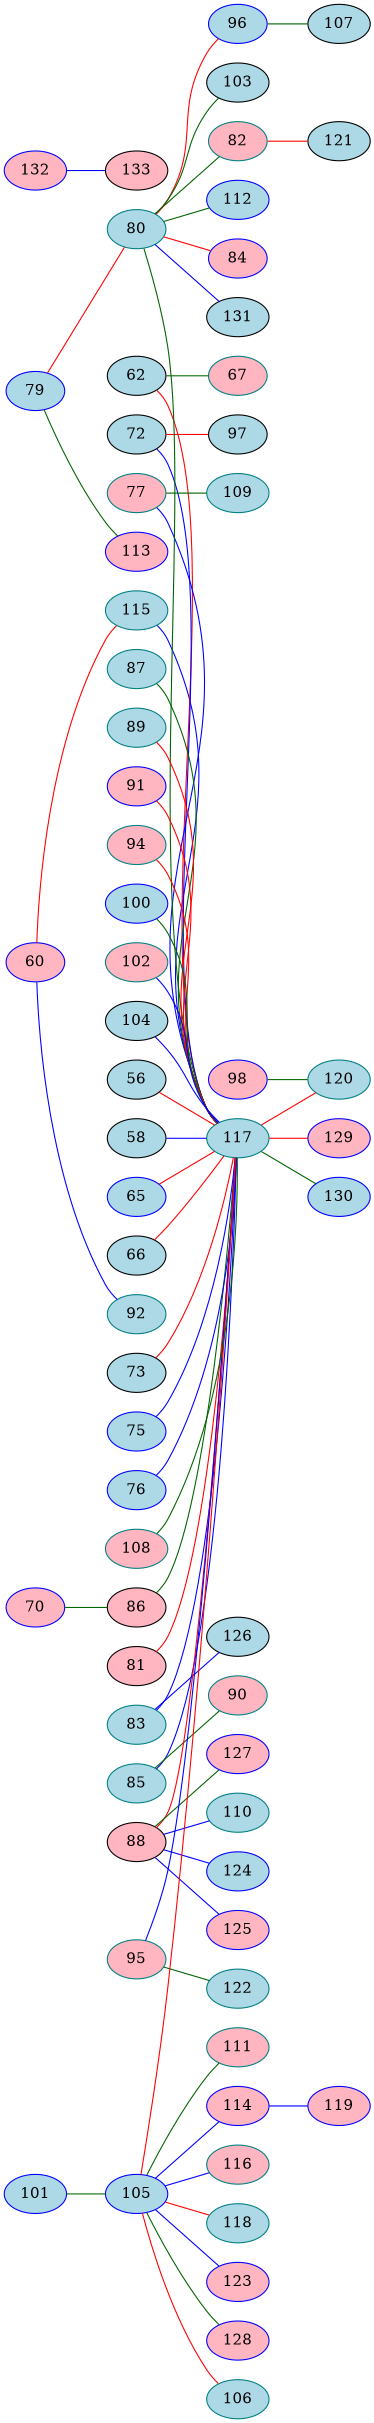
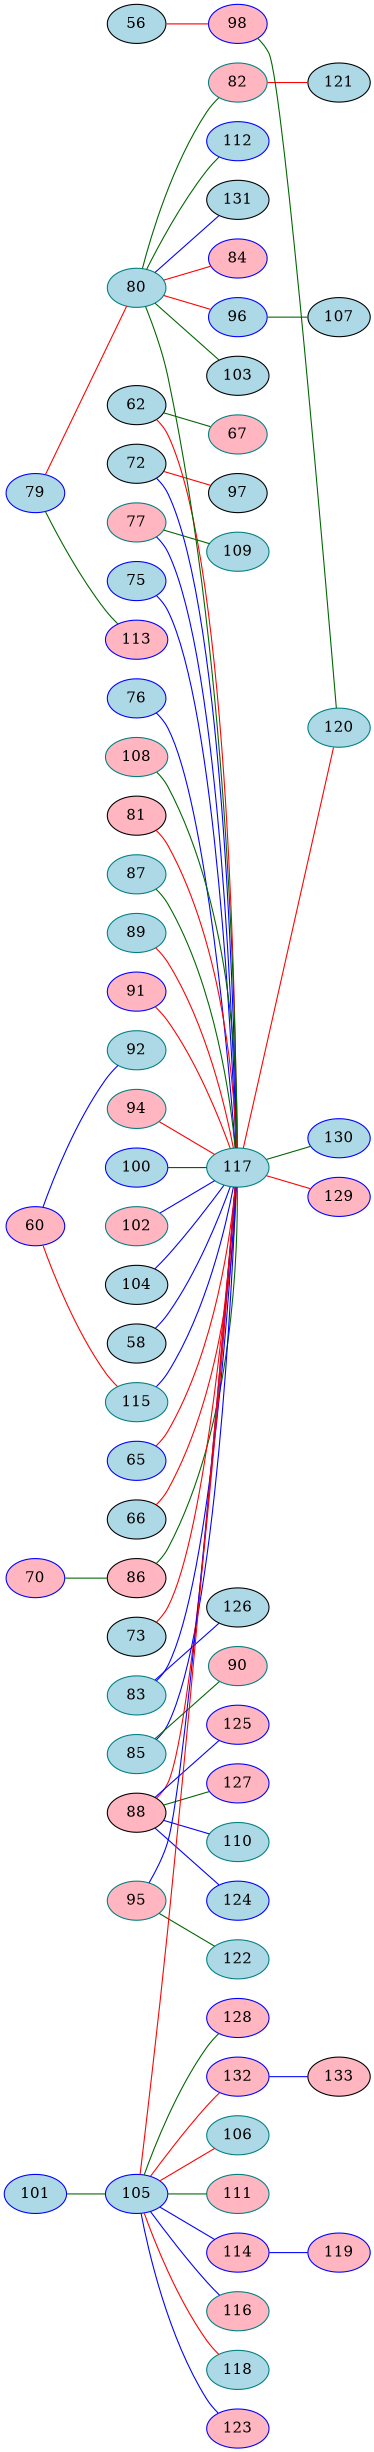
edge "56" -- "117": now "56" -- "98"
edge "132" -- "105": added
